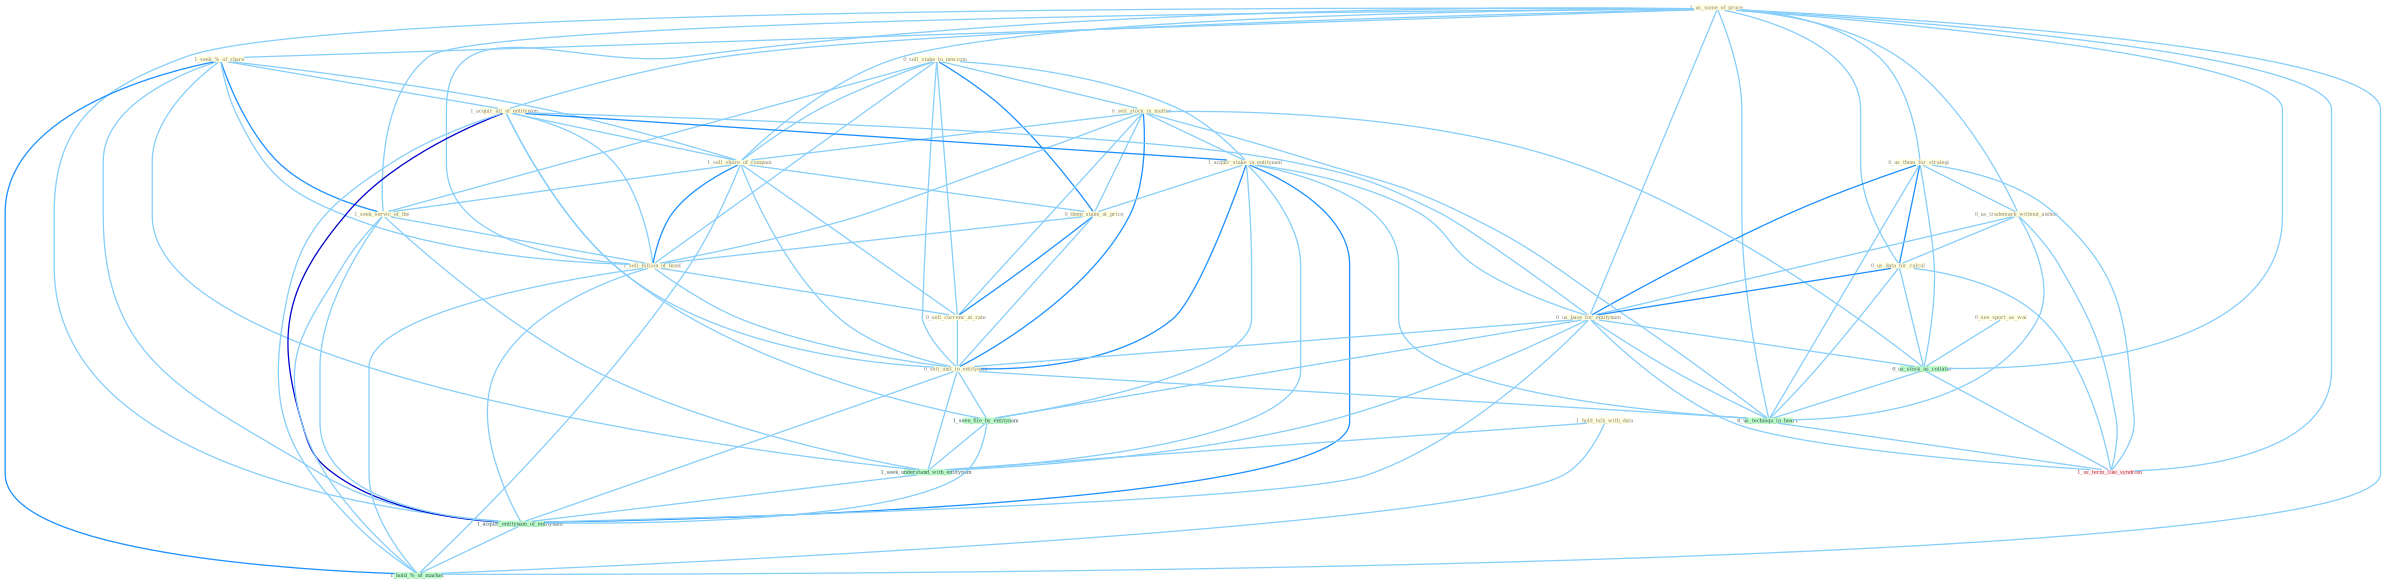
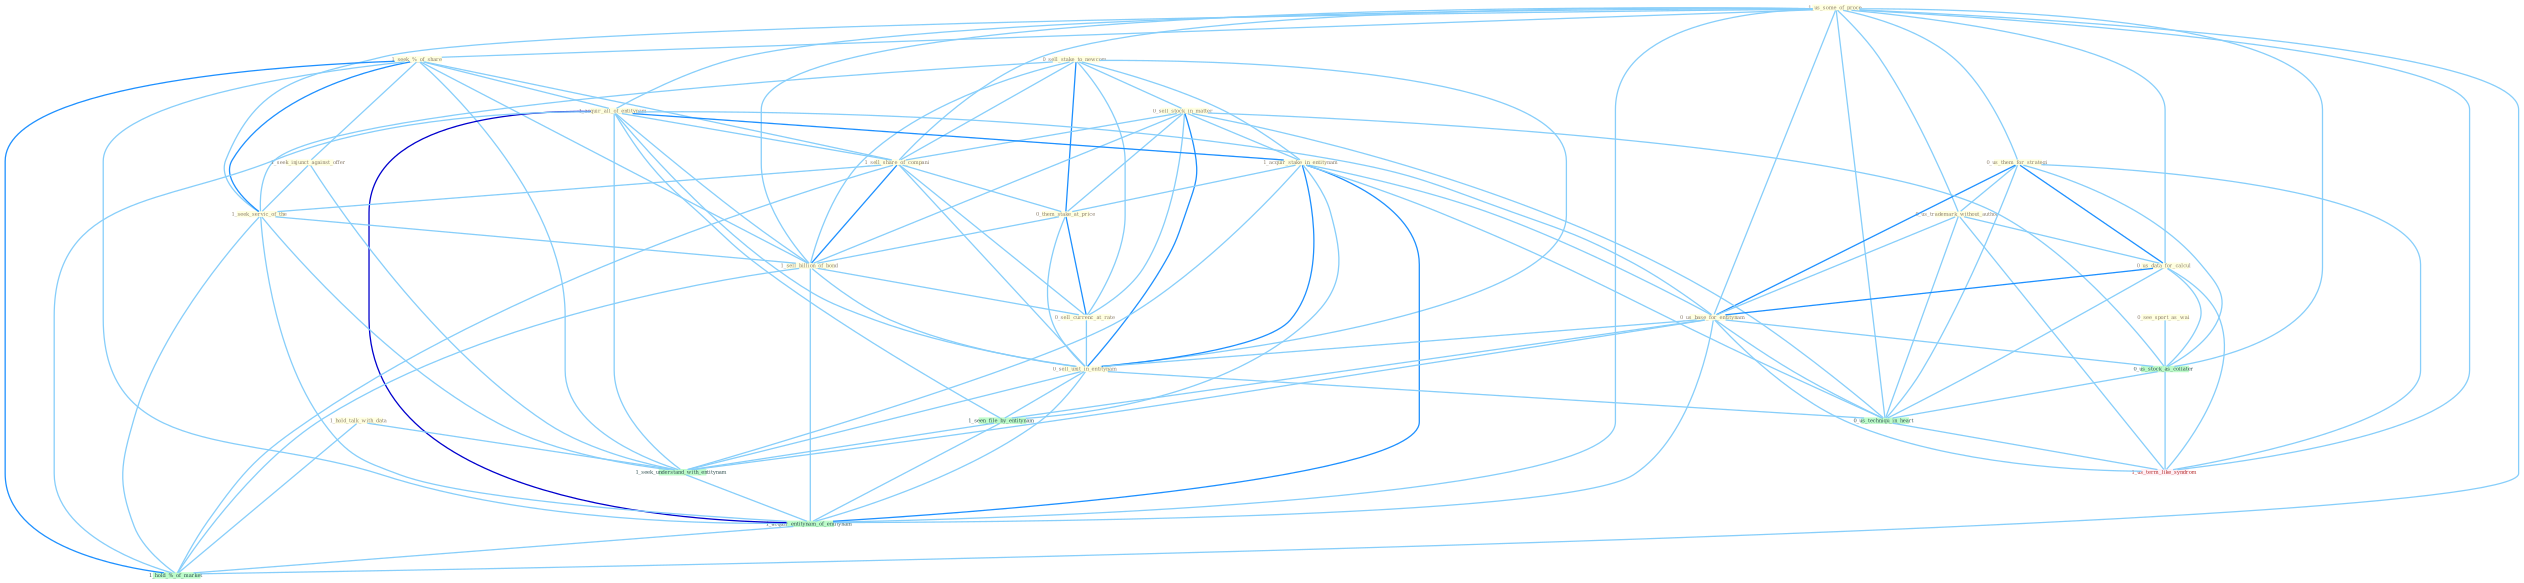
node "1_seek_injunct_against_offer": added
edge "1_acquir_all_of_entitynam" -- "1_seek_understand_with_entitynam": added
